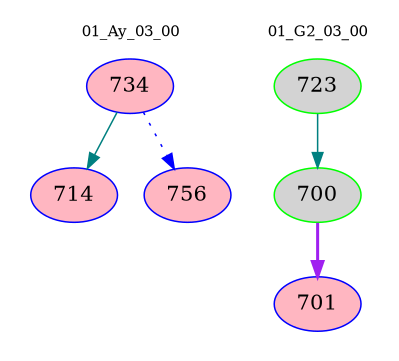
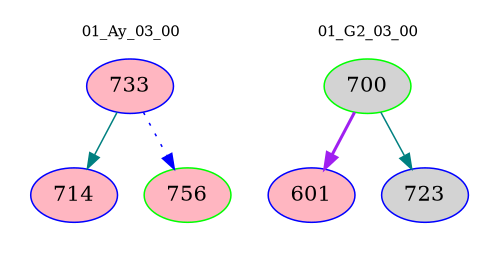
node "734": label "734" -> "733"
node "723": color green -> blue
edge "723" -> "700": reversed
node "756": color blue -> green
node "701": label "701" -> "601"
